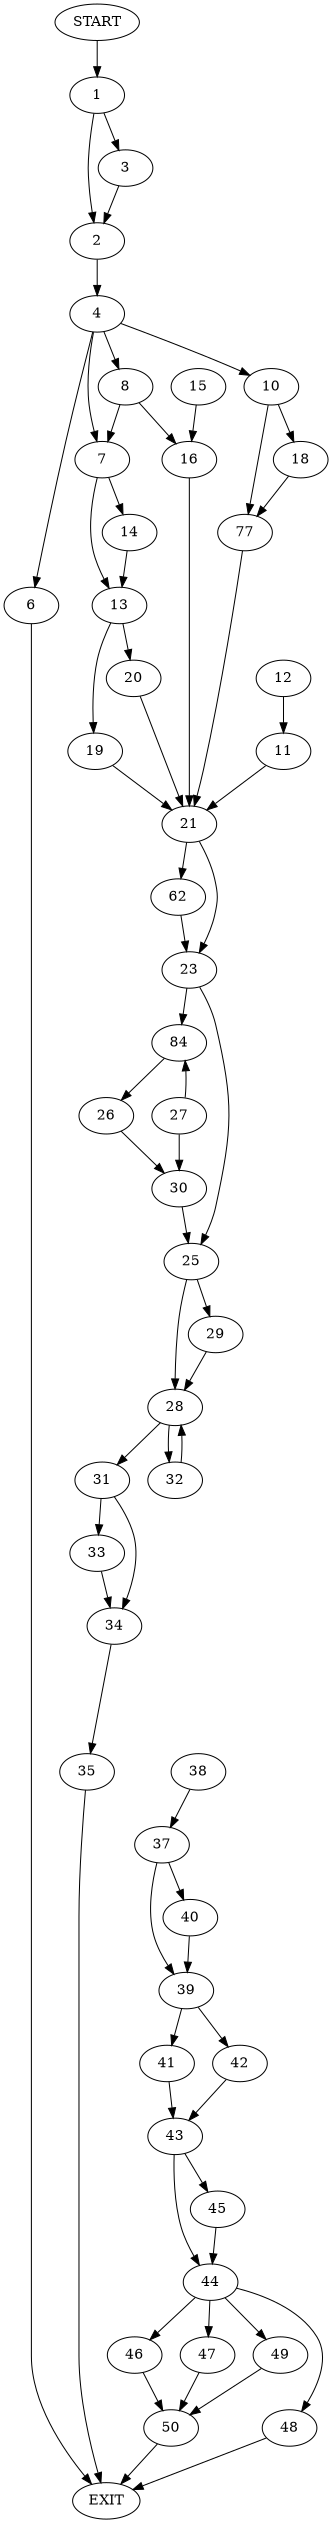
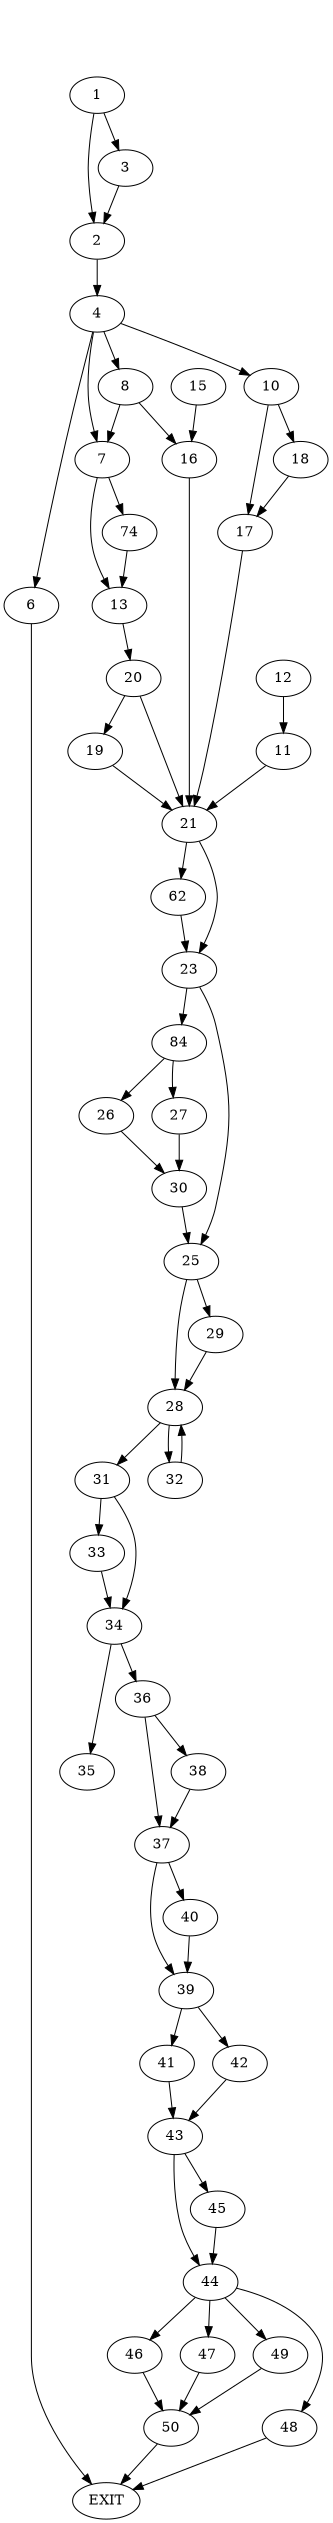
node "START": removed
node "14": label "14" -> "74"
node "77": label "77" -> "17"
edge "13" -> "19": now "20" -> "19"
edge "27" -> "84": reversed
node "36": added
edge "35" -> "EXIT": removed
